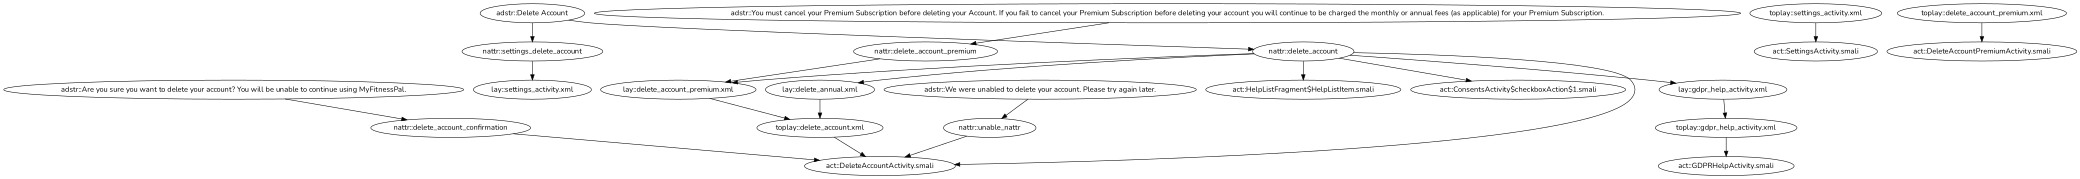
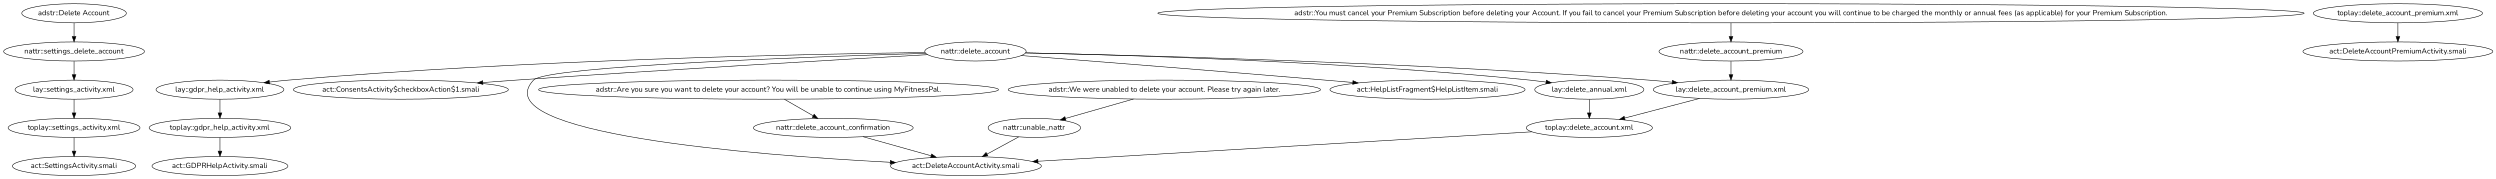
edge "adstr::Delete Account" -> "nattr::delete_account": removed
edge "lay::settings_activity.xml" -> "toplay::settings_activity.xml": added
